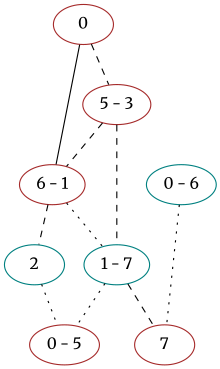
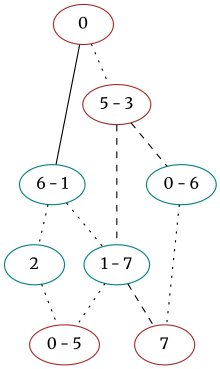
edge "0" -- "5 - 3": style dashed -> dotted
edge "5 - 3" -- "6 - 1": now "5 - 3" -- "0 - 6"
node "6 - 1": color brown -> teal
edge "6 - 1" -- "2": style dashed -> dotted
